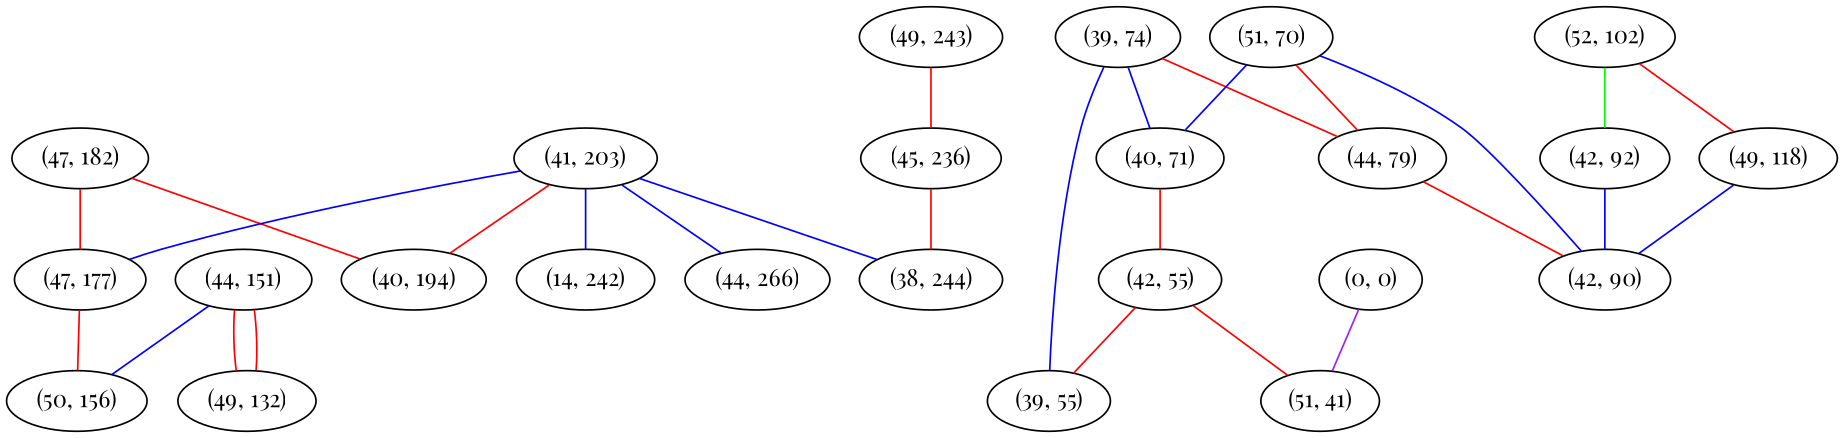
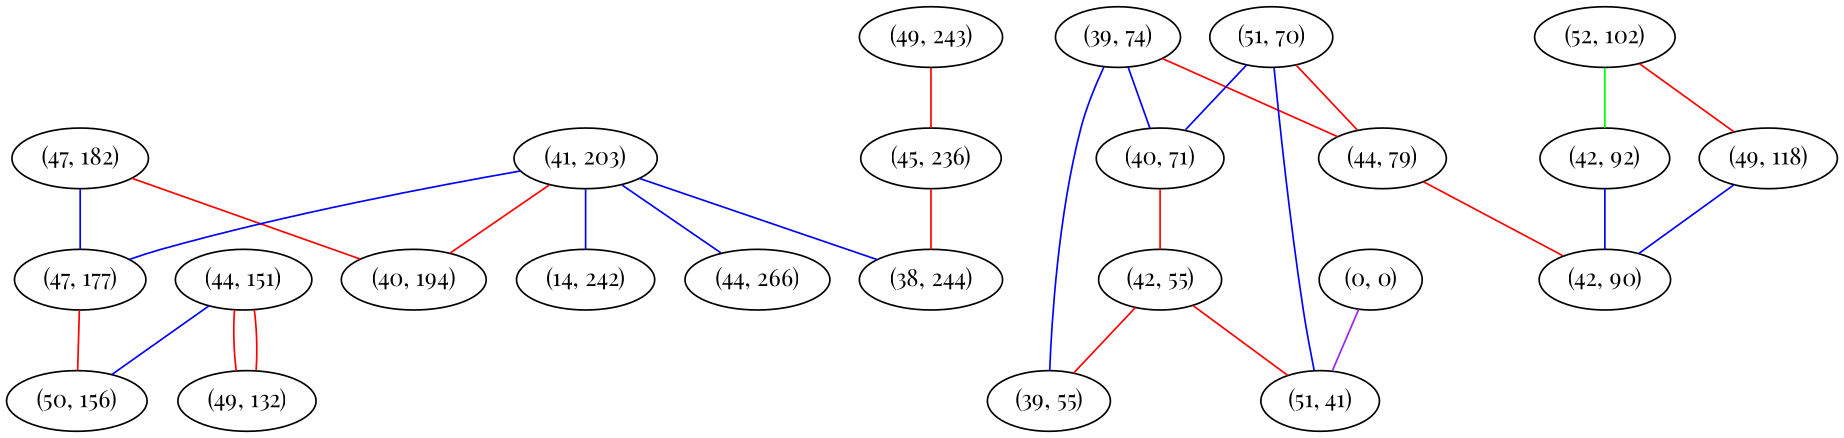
edge "(51, 70)" -- "(42, 90)": now "(51, 70)" -- "(51, 41)"
edge "(47, 182)" -- "(47, 177)": color red -> blue
